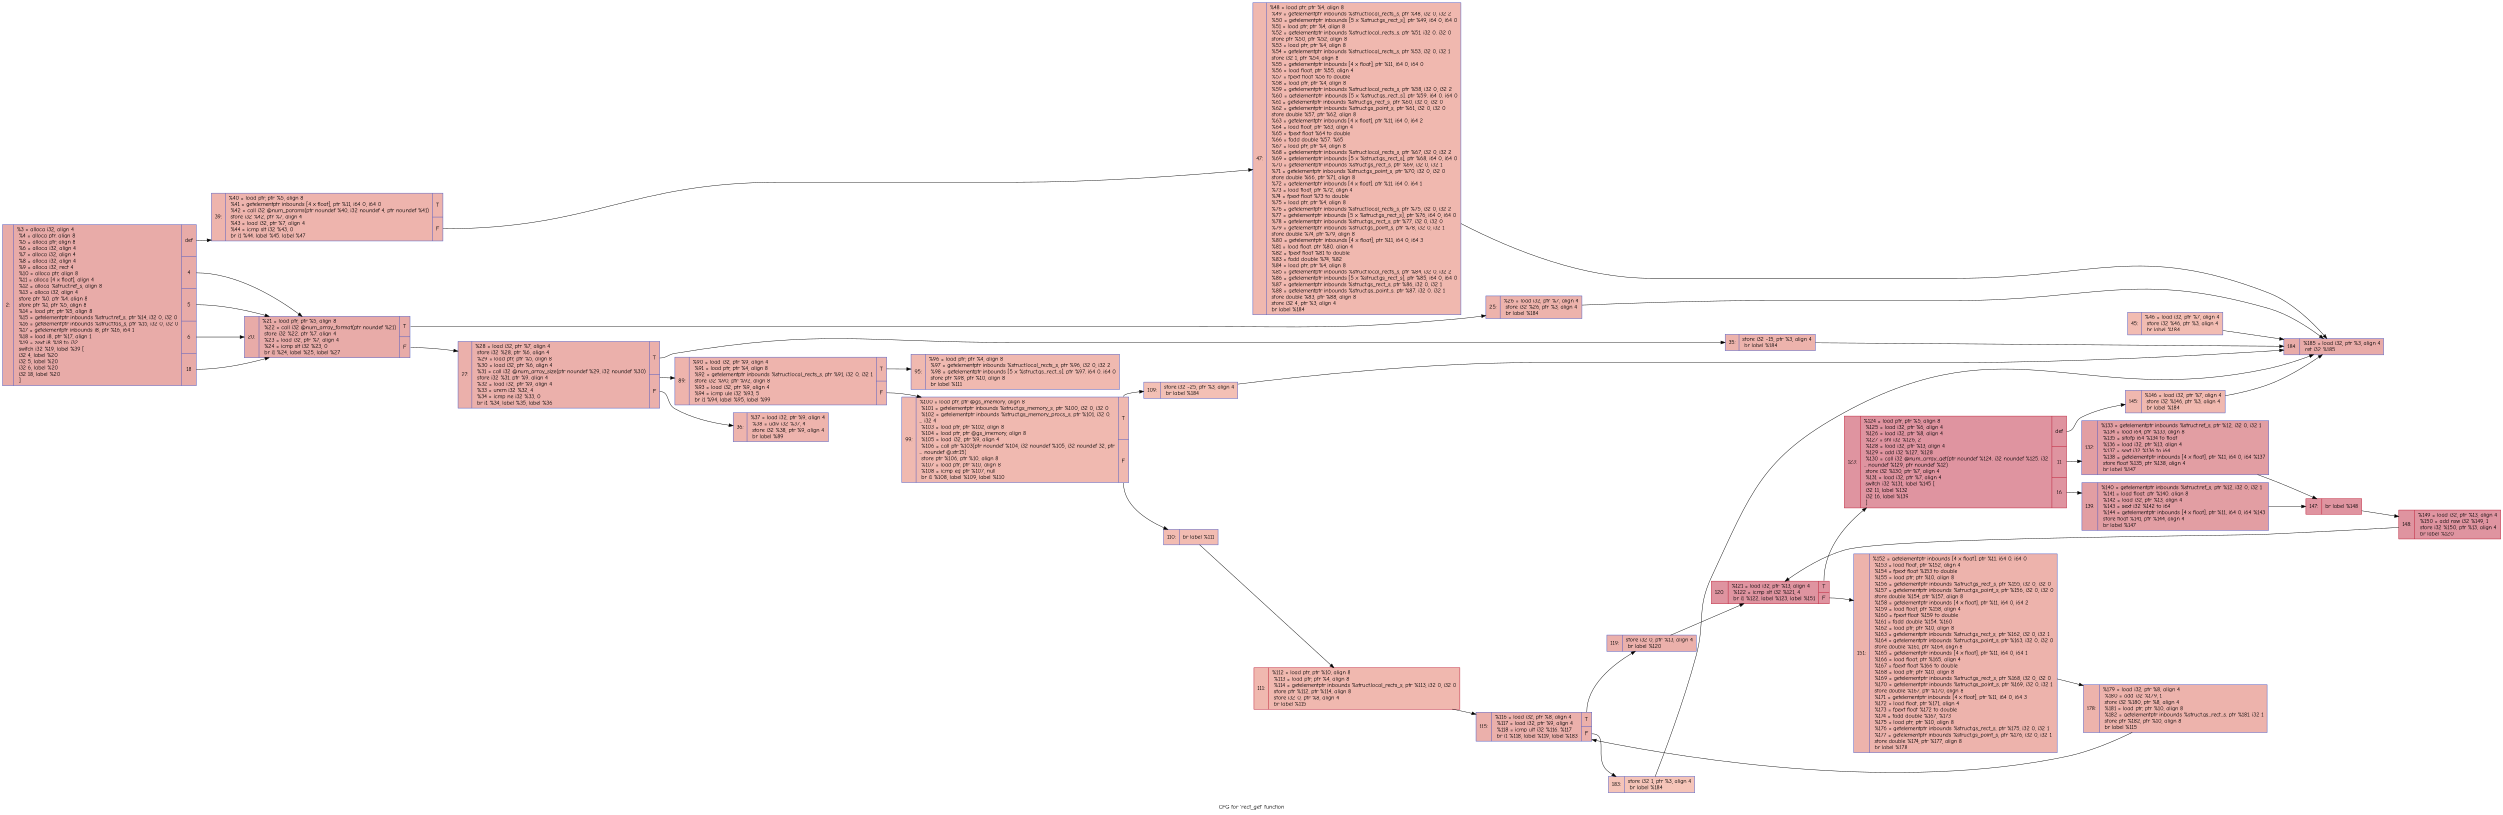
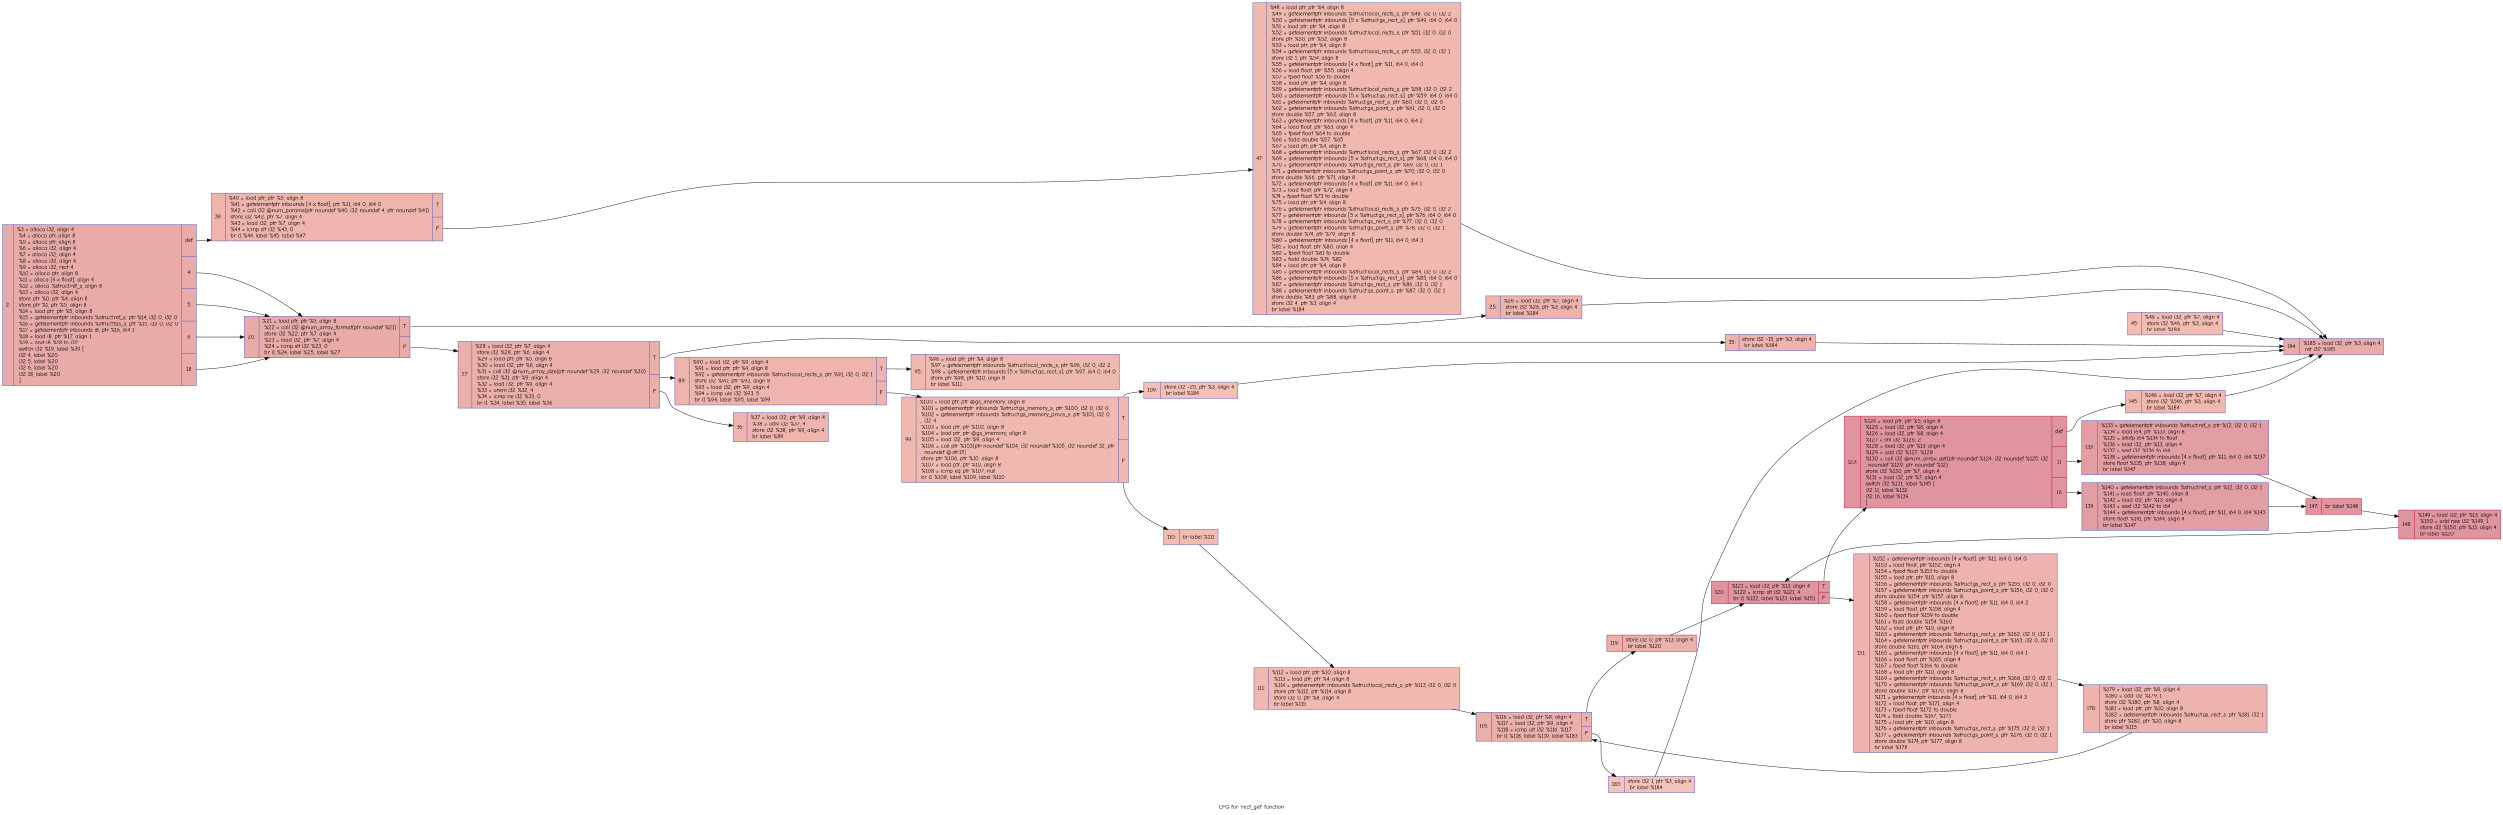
node "119:": color #3d50c3ff -> #b70d28ff
node "111:": color #b70d28ff -> #3d50c3ff
